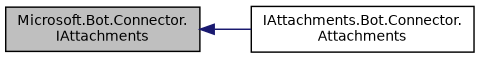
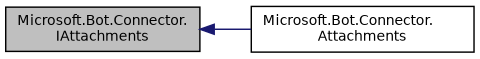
node "IAttachments.Bot.Connector. Attachments": label "IAttachments.Bot.Connector. Attachments" -> "Microsoft.Bot.Connector. Attachments"
